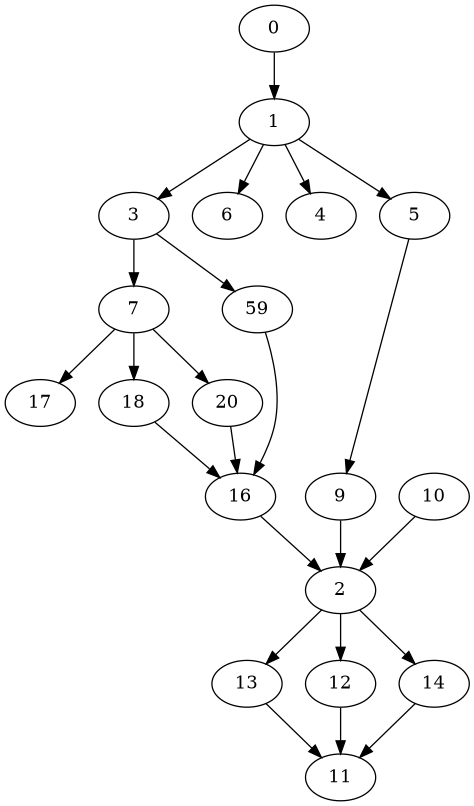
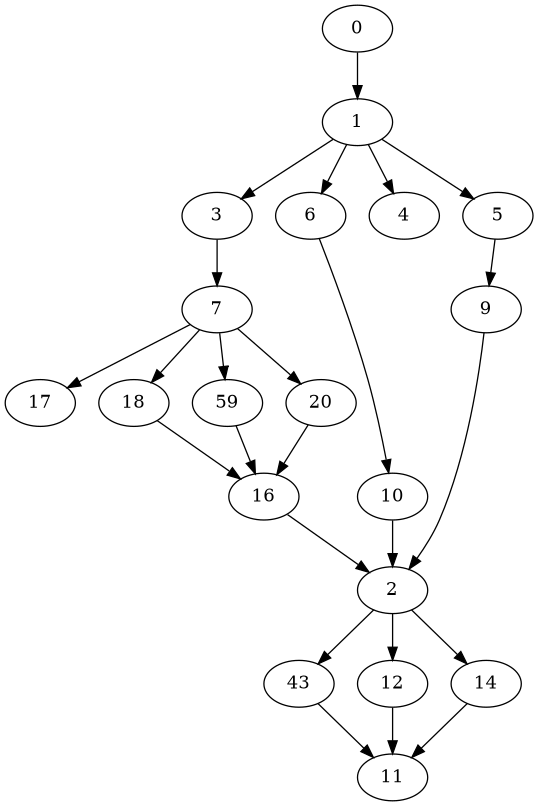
edge "3" -> "59": now "7" -> "59"
edge "6" -> "10": added
node "13": label "13" -> "43"
